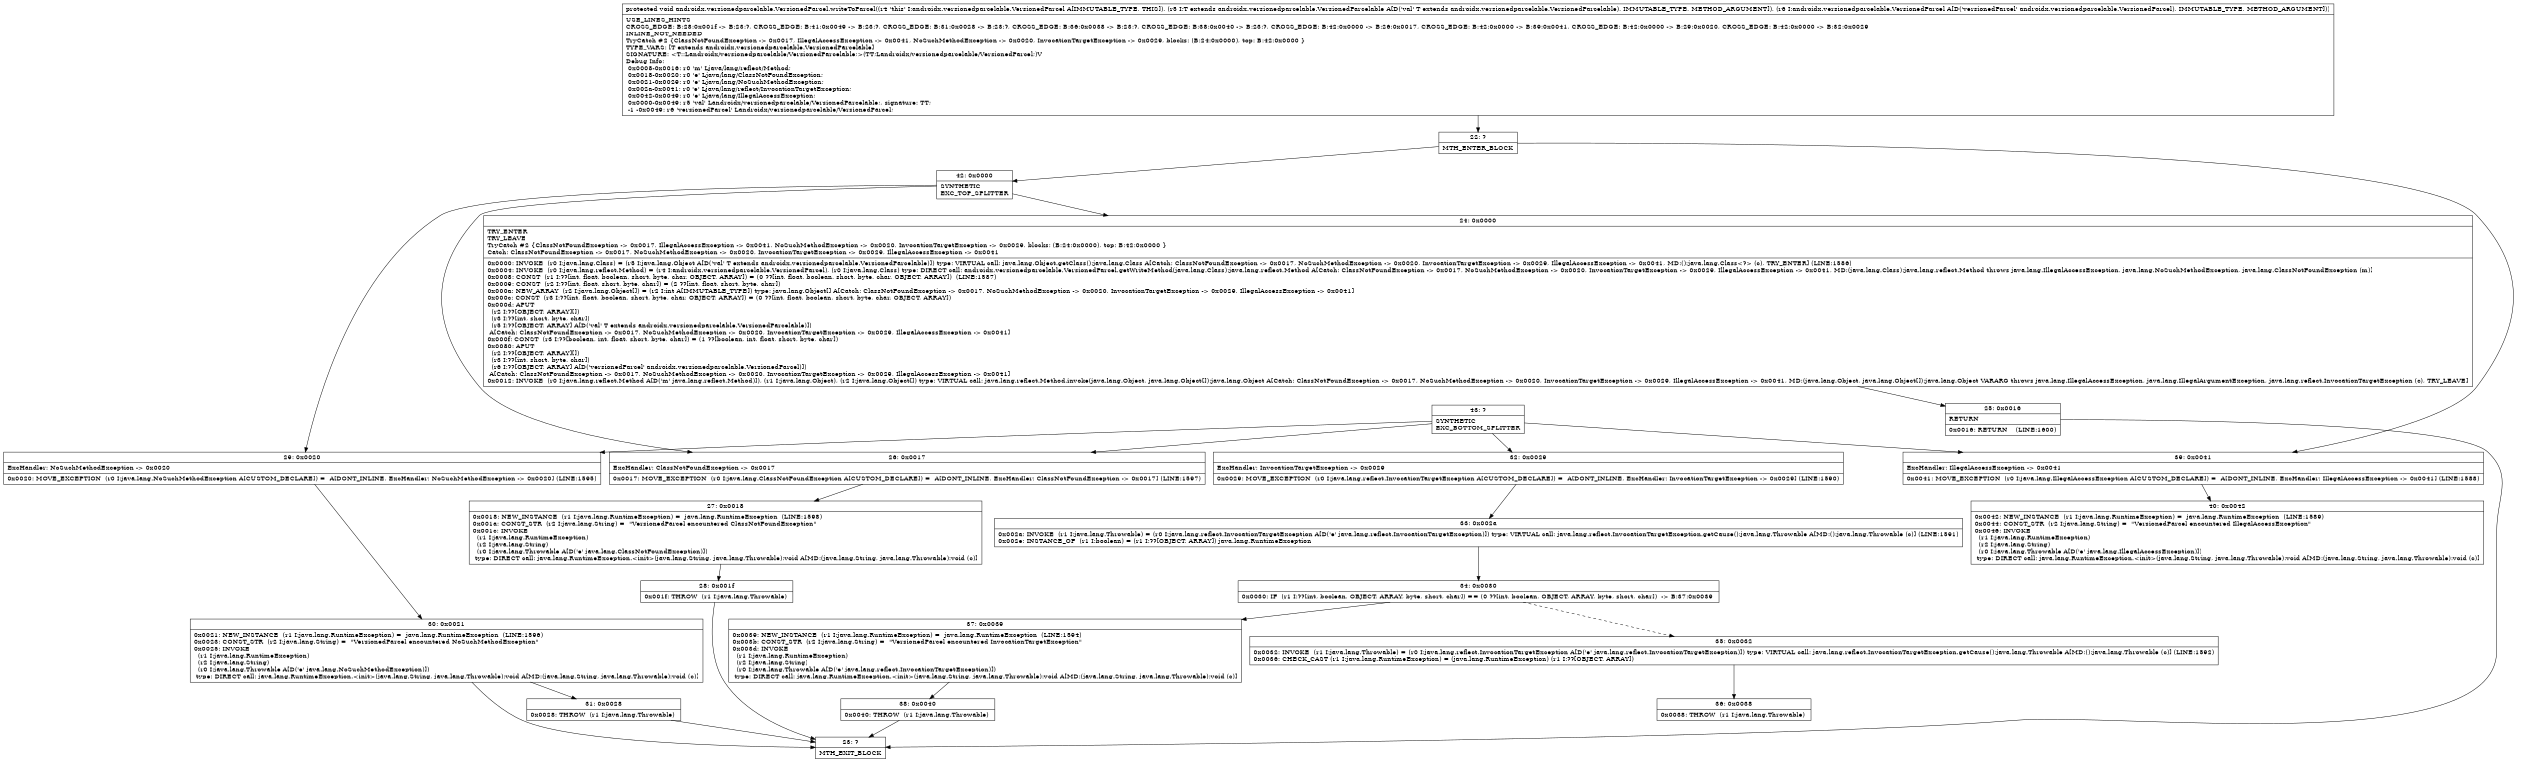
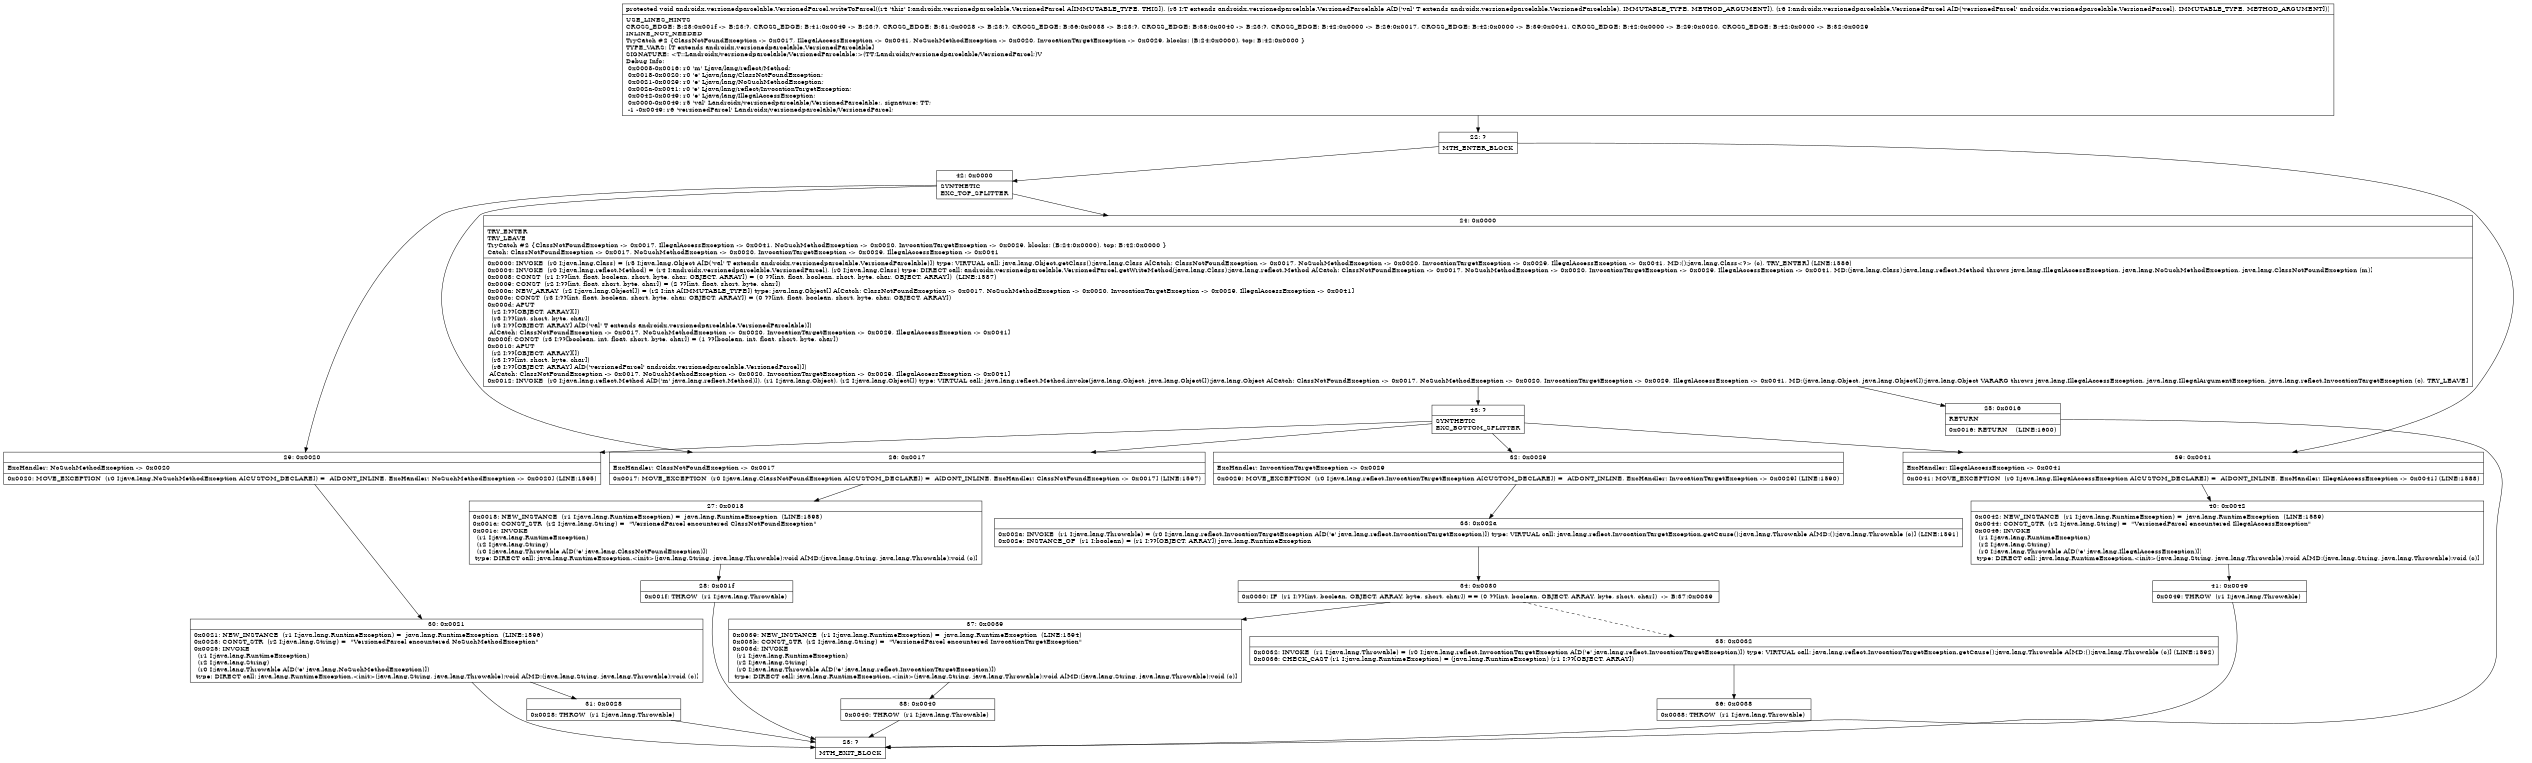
node "24: 0x0000": text "0x0080: APUT" -> "0x0010: APUT"
edge "24: 0x0000" -> "43: ?": added
node "41: 0x0049": added
